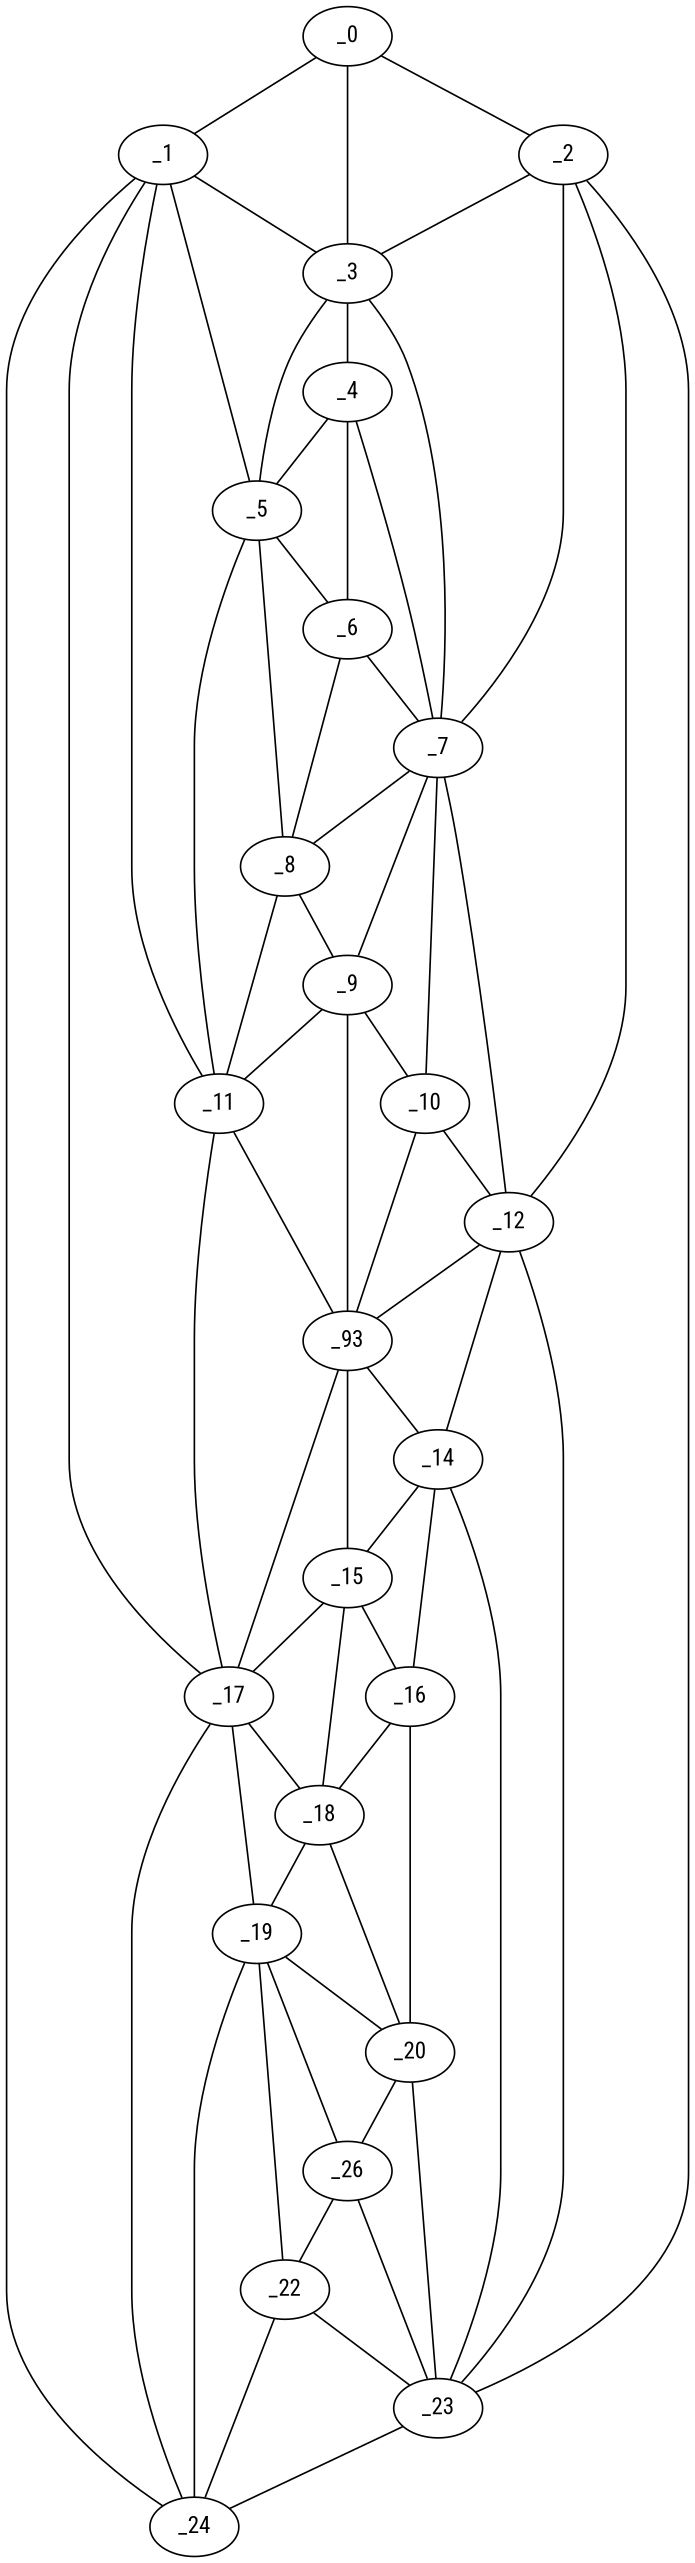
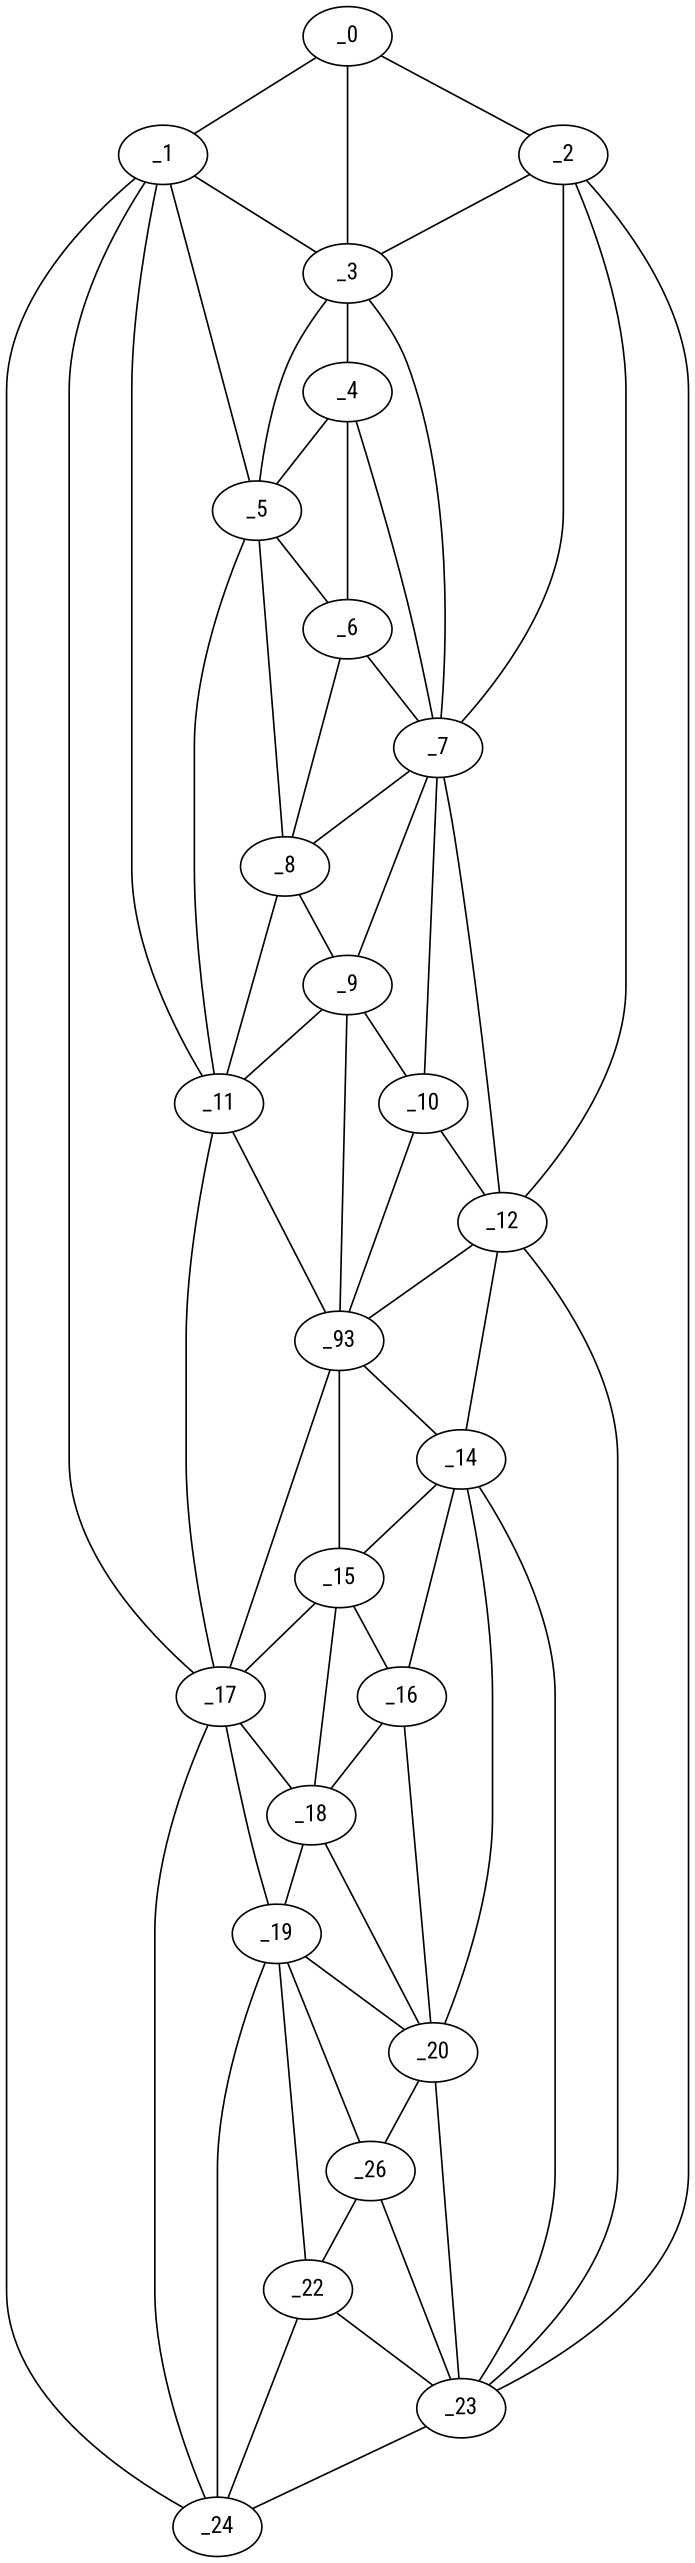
edge "_14" -- "_20": added
